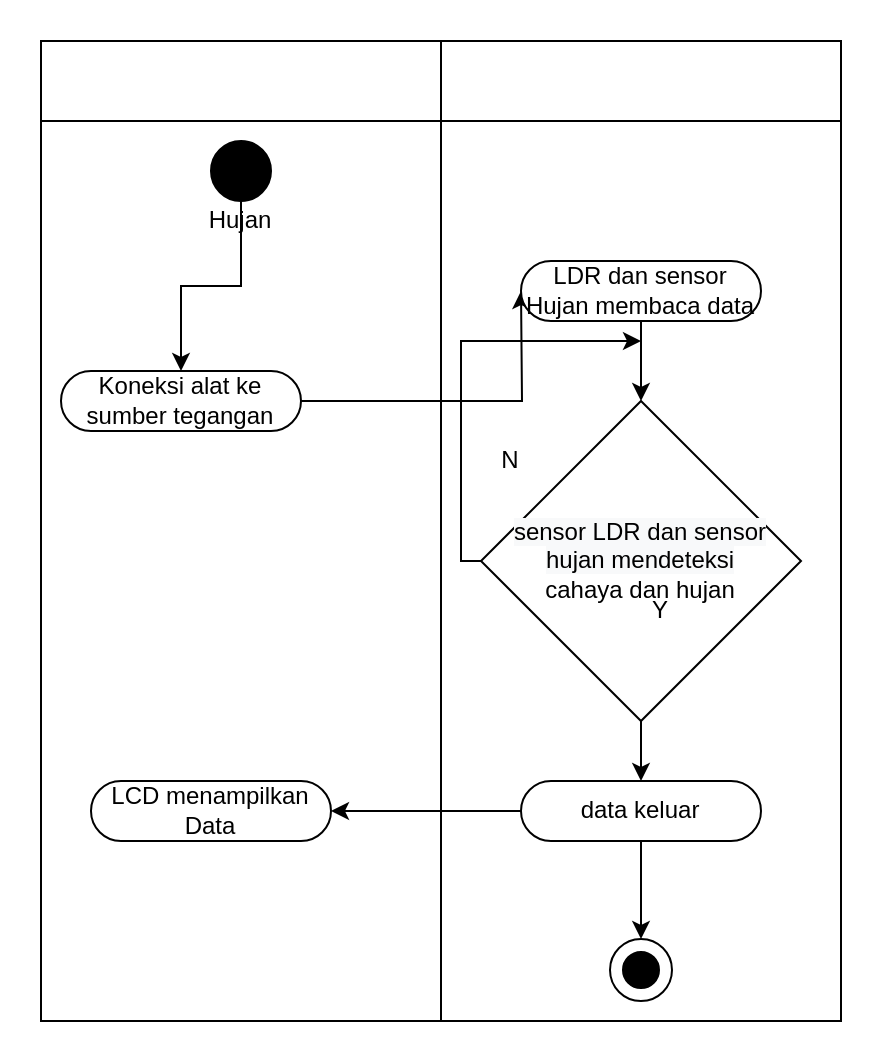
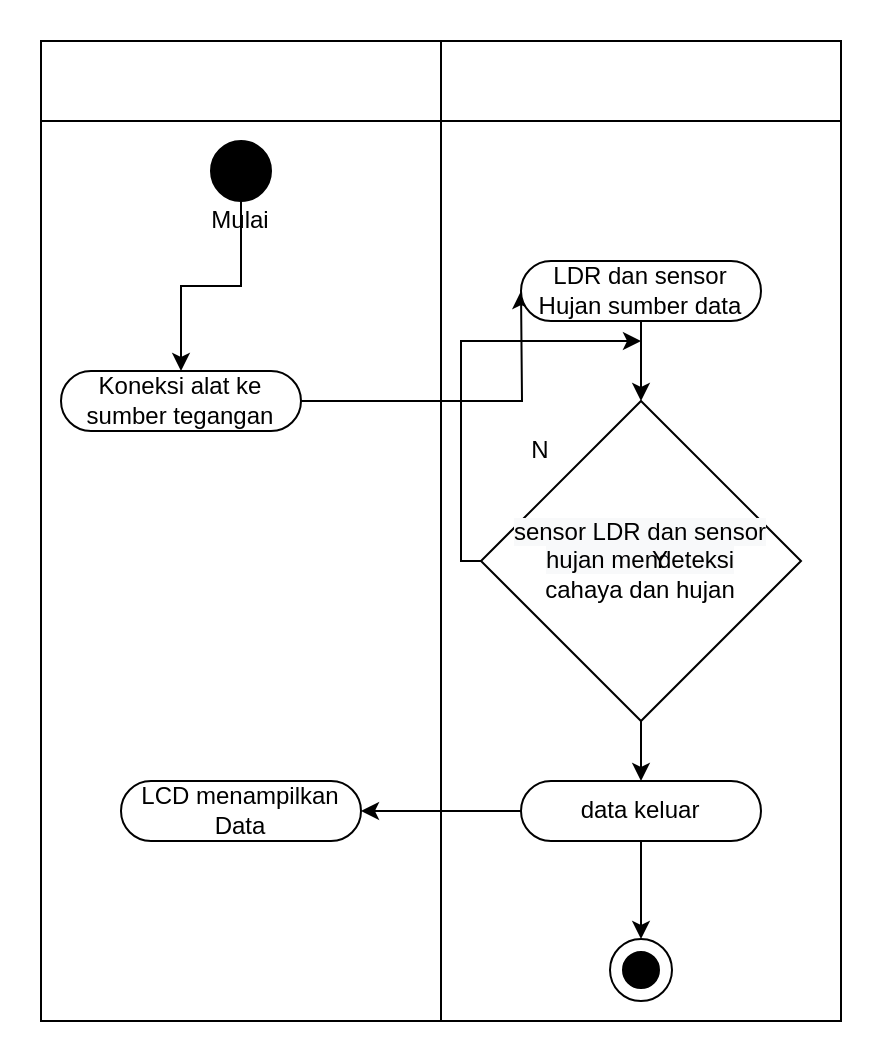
node "Hujan": label "Hujan" -> "Mulai"
node "LDR dan sensor Hujan membaca data": label "LDR dan sensor Hujan membaca data" -> "LDR dan sensor Hujan sumber data"
node "N": moved (511, 461) -> (541, 451)
node "Y": moved (661, 611) -> (661, 561)
node "LCD menampilkan Data": moved (211, 811) -> (241, 811)
